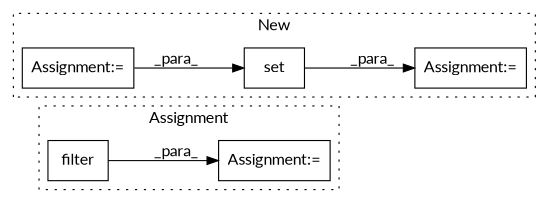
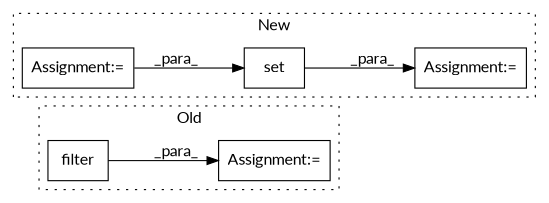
cluster "Assignment": label "Assignment" -> "Old"
